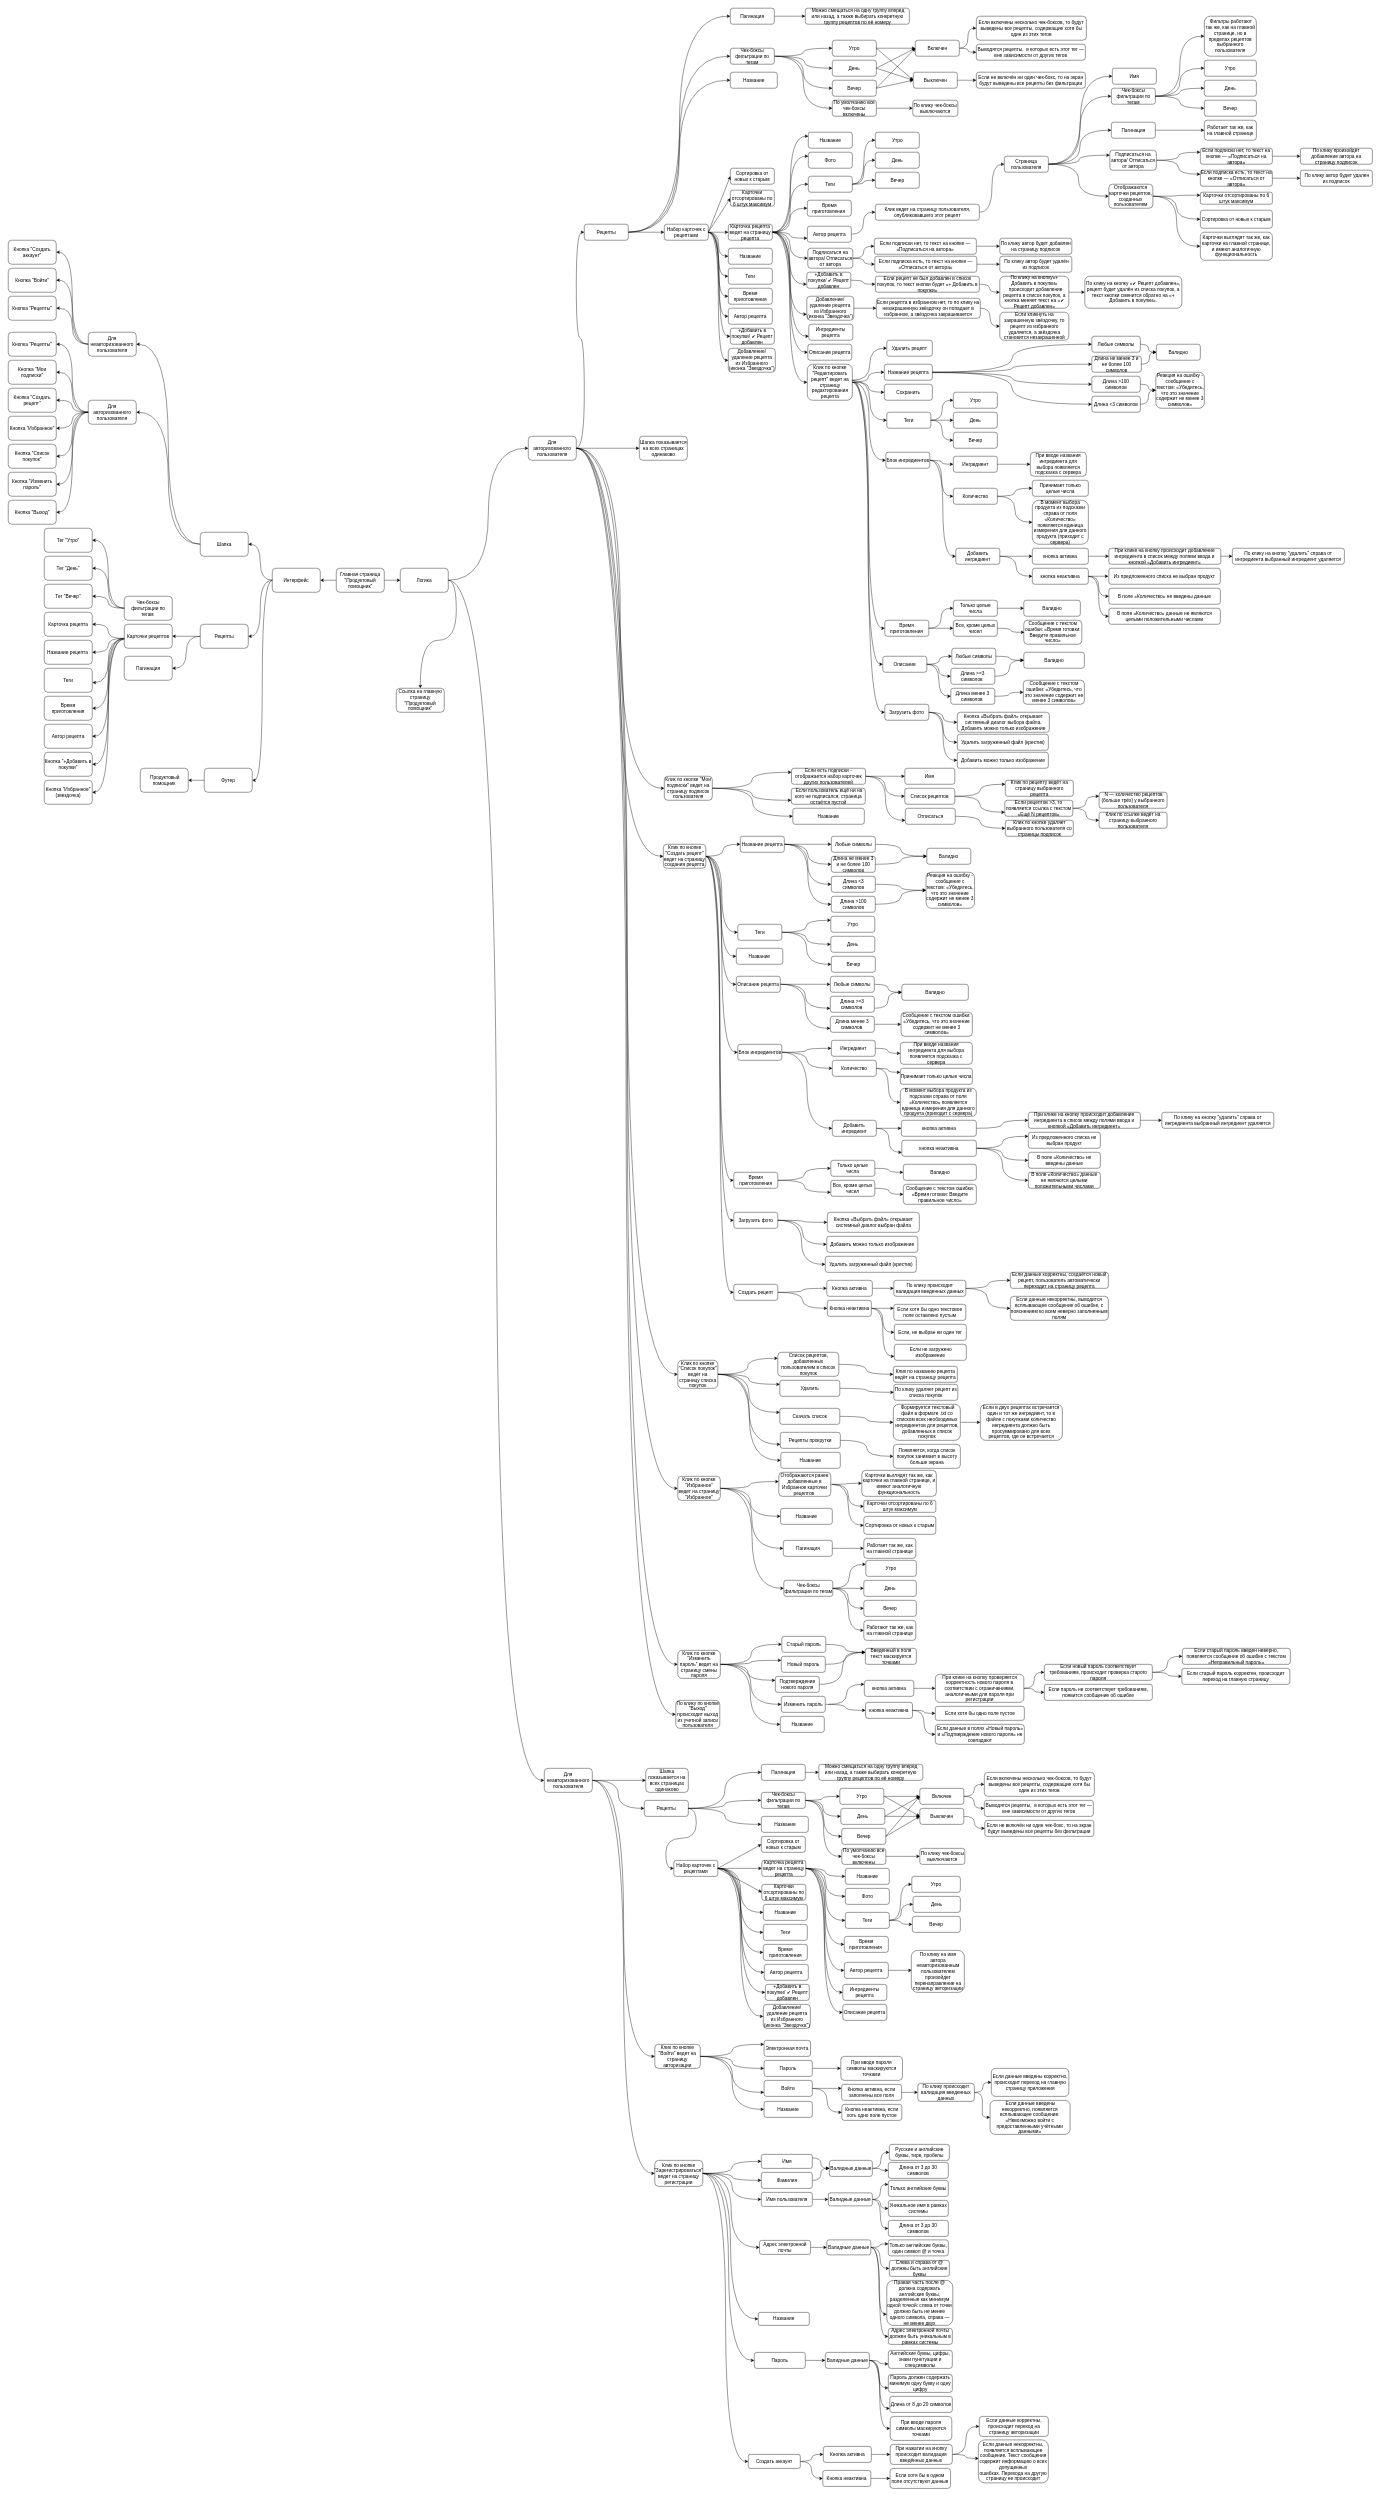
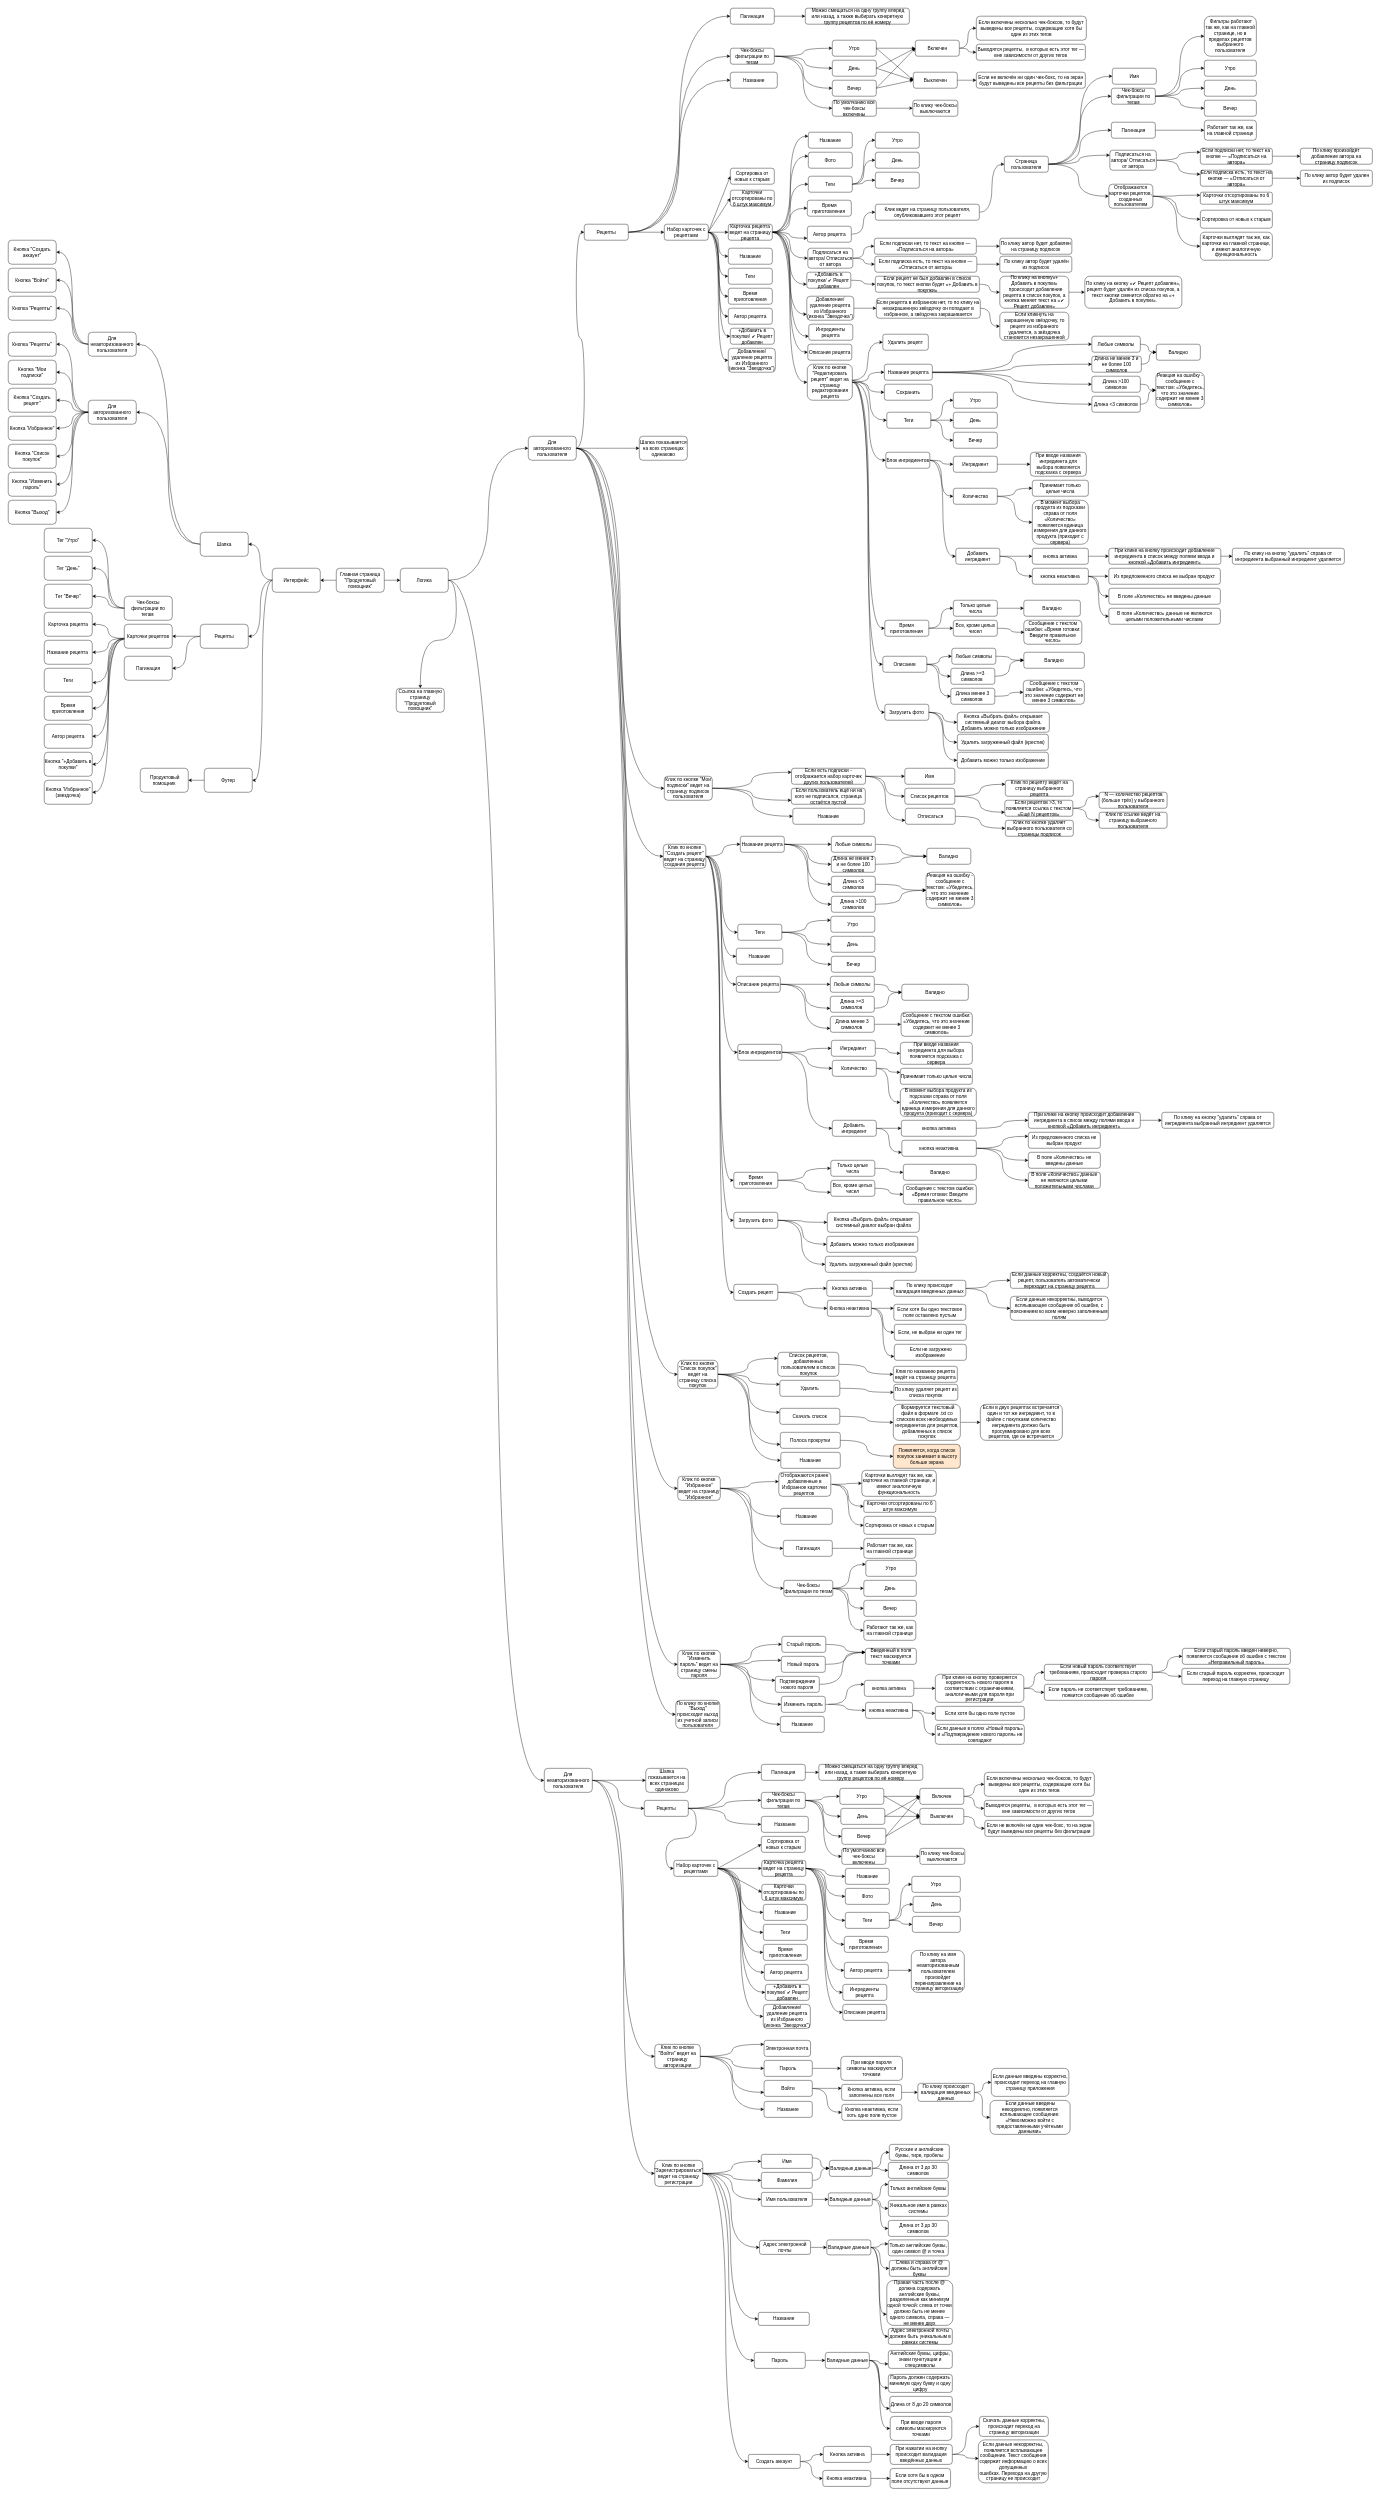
node "Удалить рецепт": moved (909, 348) -> (905, 342)
node "Рецепты прокрутки": label "Рецепты прокрутки" -> "Полоса прокрутки"
node "Появляется, когда список покупок занимает в высоту больше экрана": fillcolor #ffffff -> #ffe6cc
node "Если данные корректны, происходит переход на страницу авторизации": label "Если данные корректны, происходит переход на страницу авторизации" -> "Скачать данные корректны, происходит переход на страницу авторизации"
